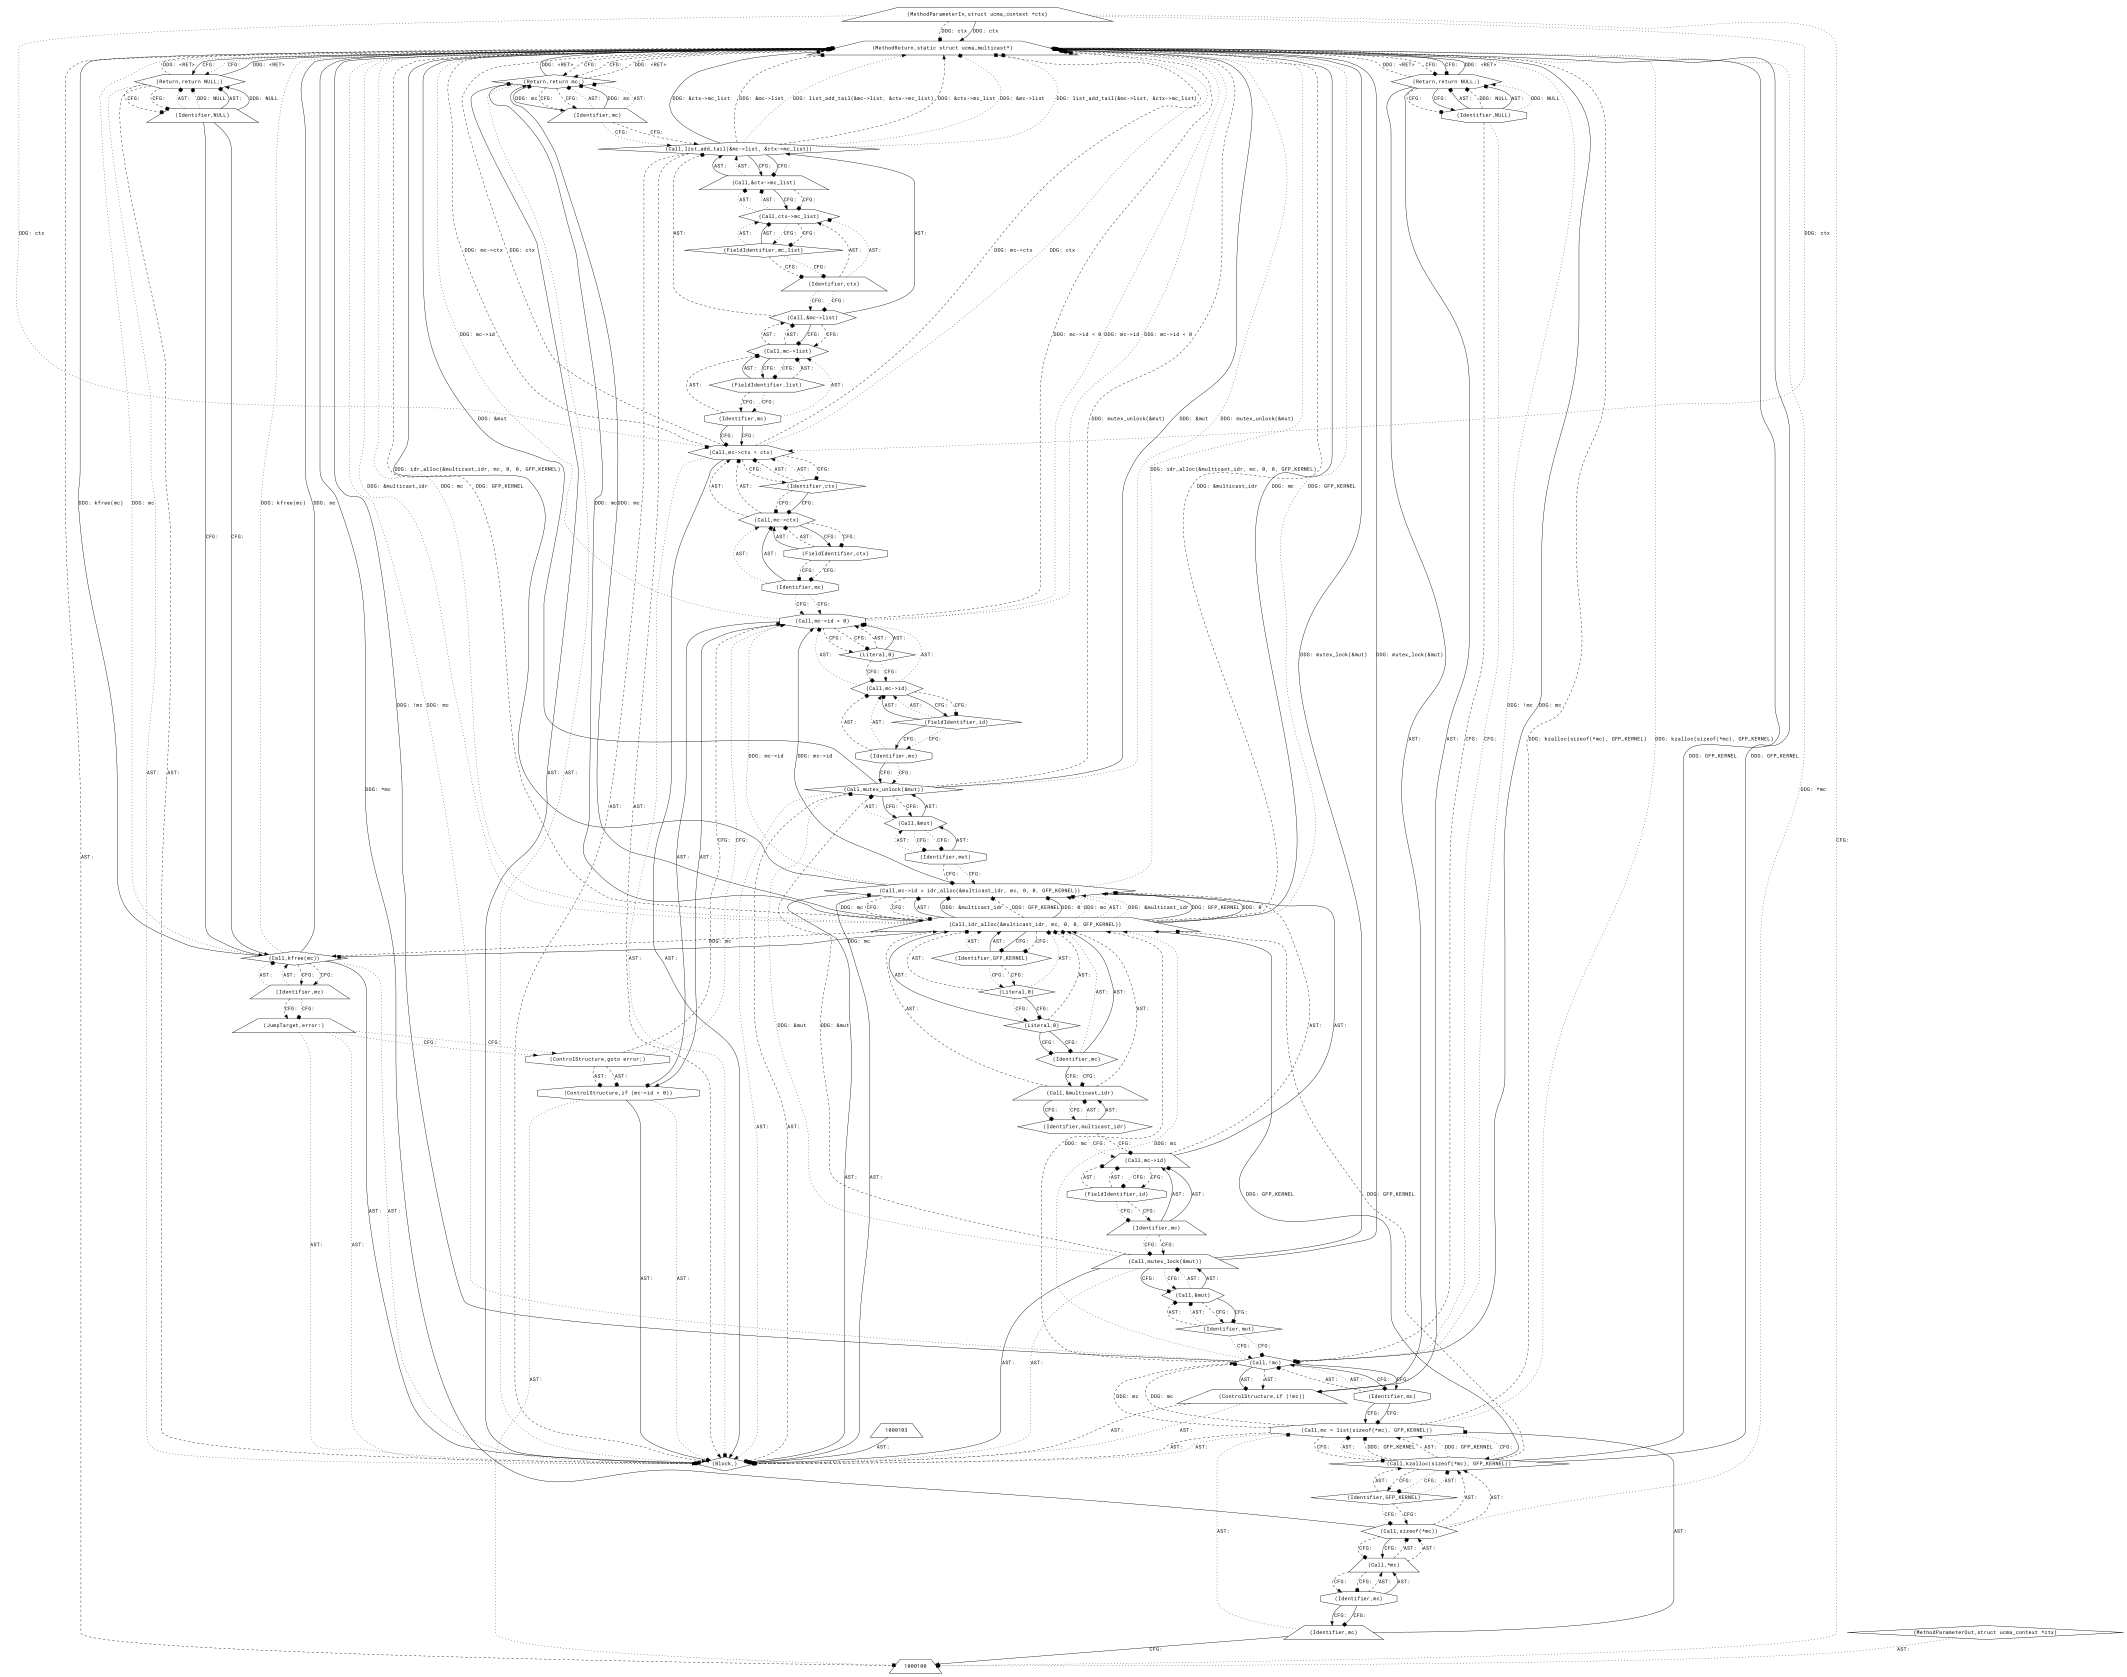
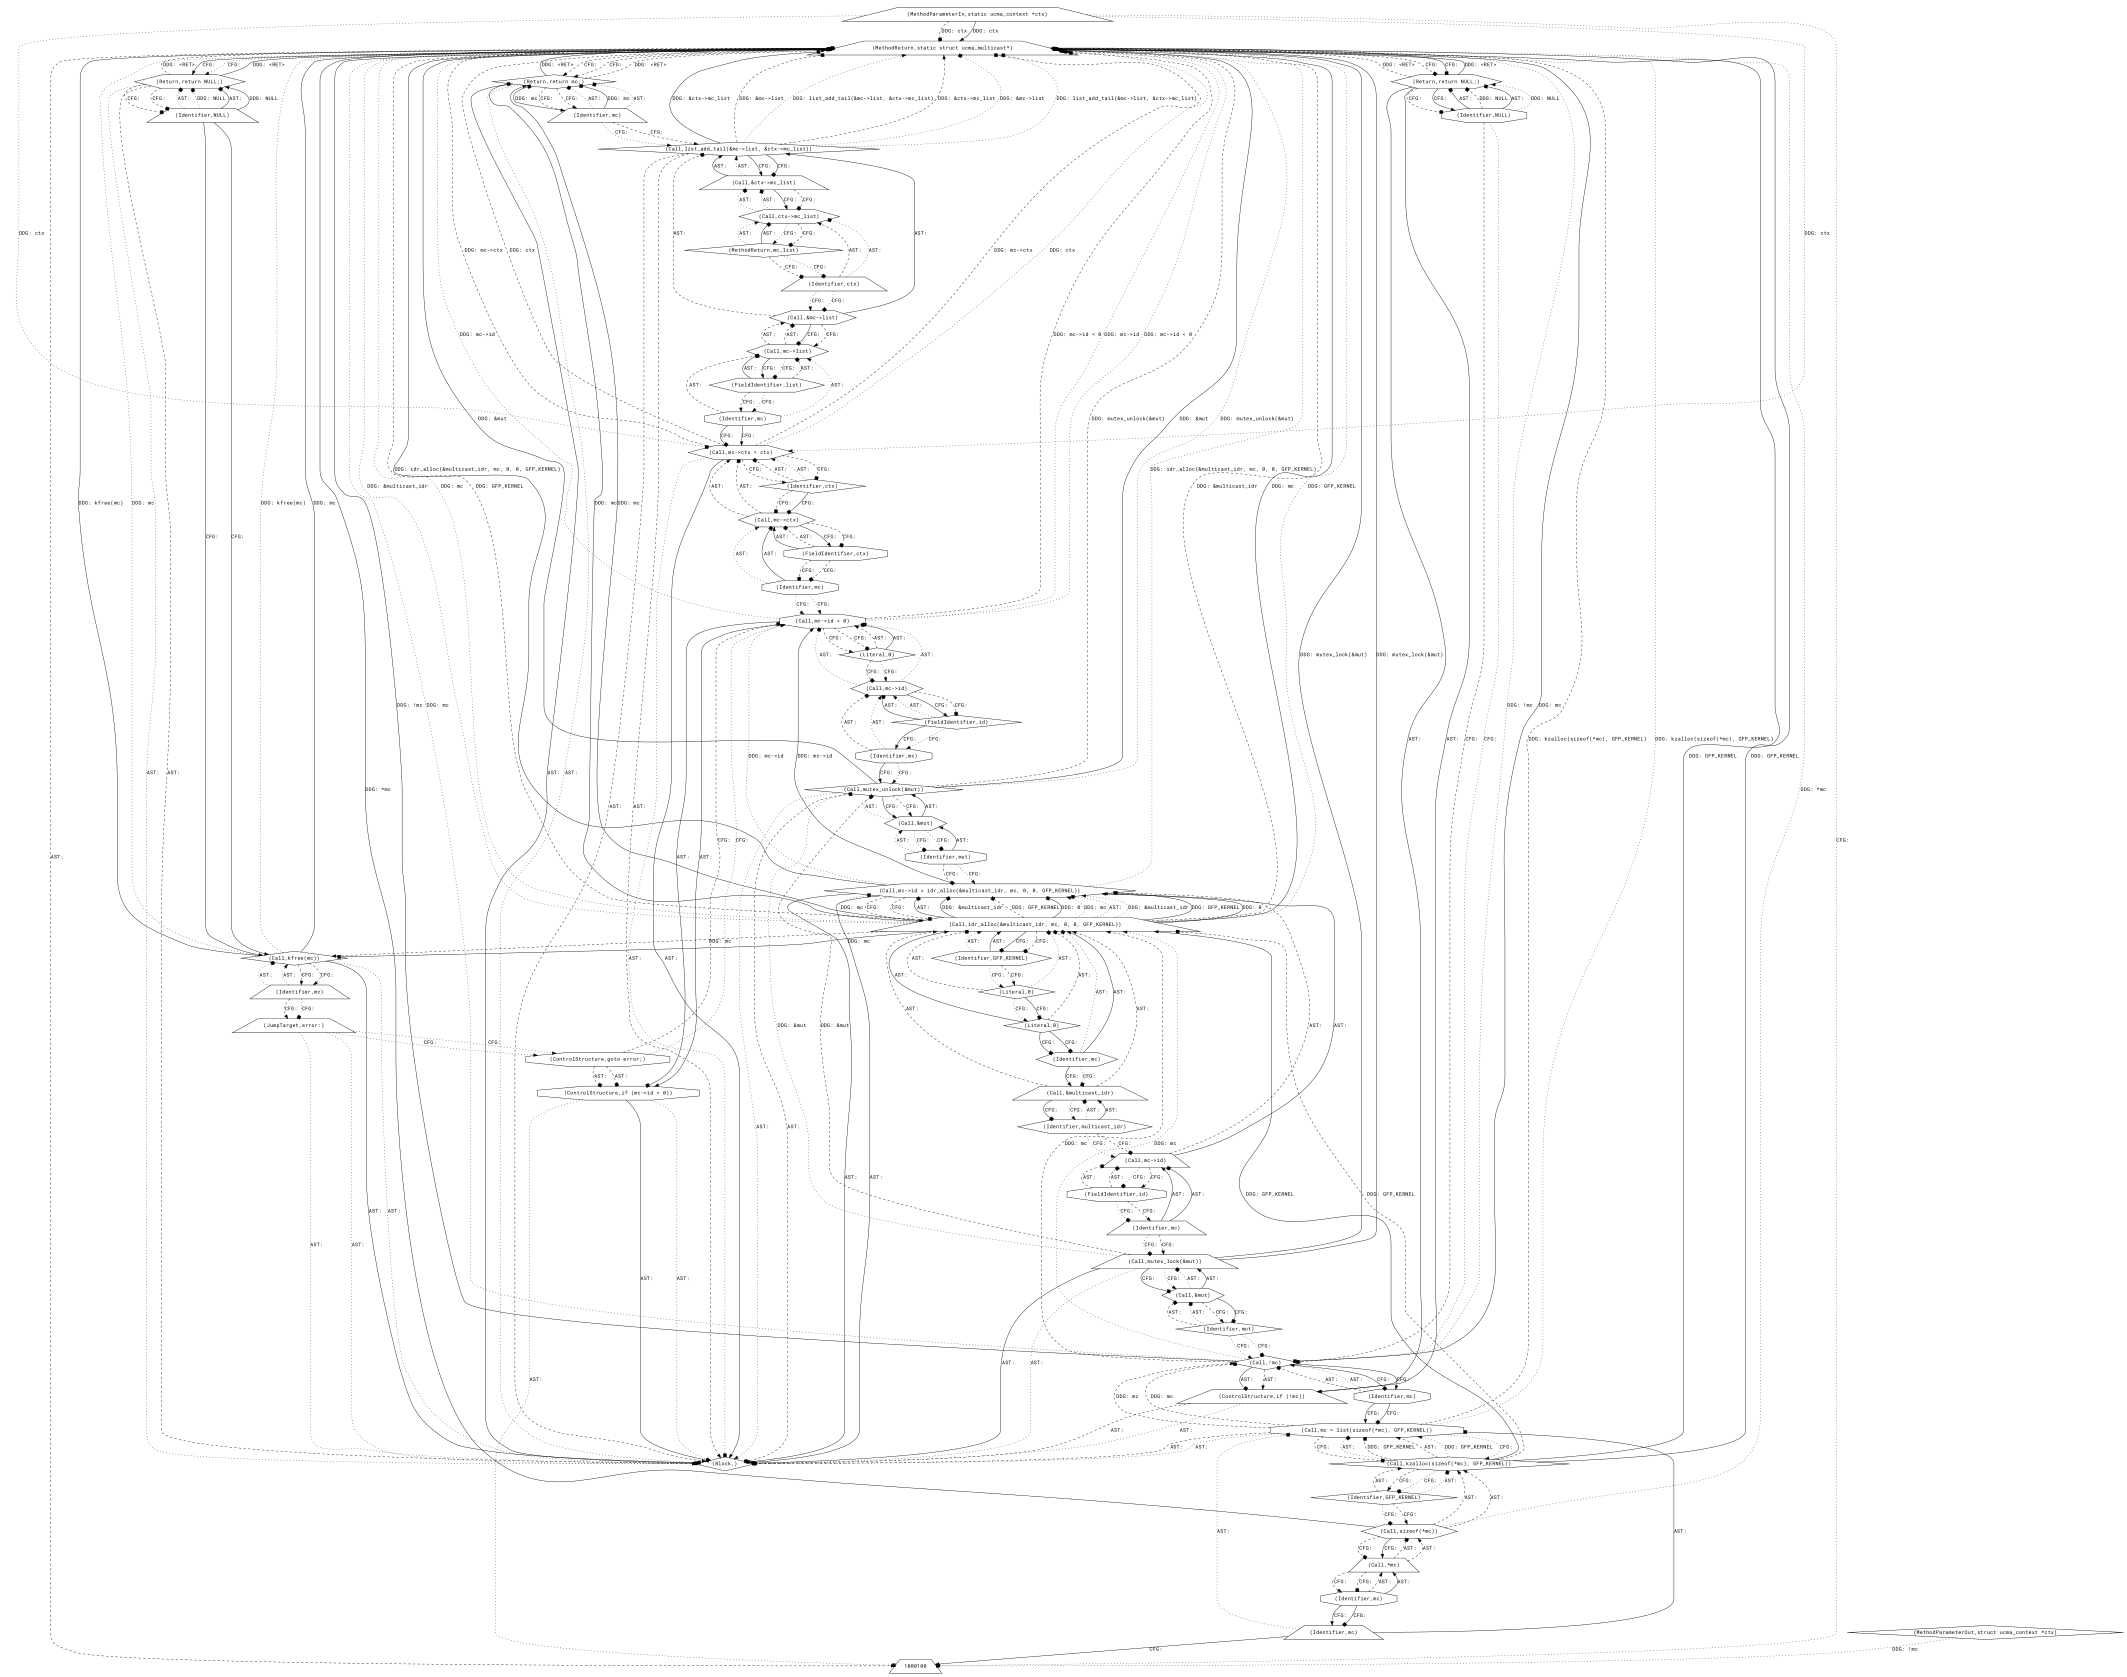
node "(MethodParameterIn,struct ucma_context *ctx)": label "(MethodParameterIn,struct ucma_context *ctx)" -> "(MethodParameterIn,static ucma_context *ctx)"
node "(FieldIdentifier,mc_list)": label "(FieldIdentifier,mc_list)" -> "(MethodReturn,mc_list)"
edge "1000100" -> "(MethodReturn,static struct ucma_multicast*)": reversed
node "1000103": removed
edge "(MethodParameterOut,struct ucma_context *ctx)" -> "1000100": label "AST: " -> "DDG: !mc"
